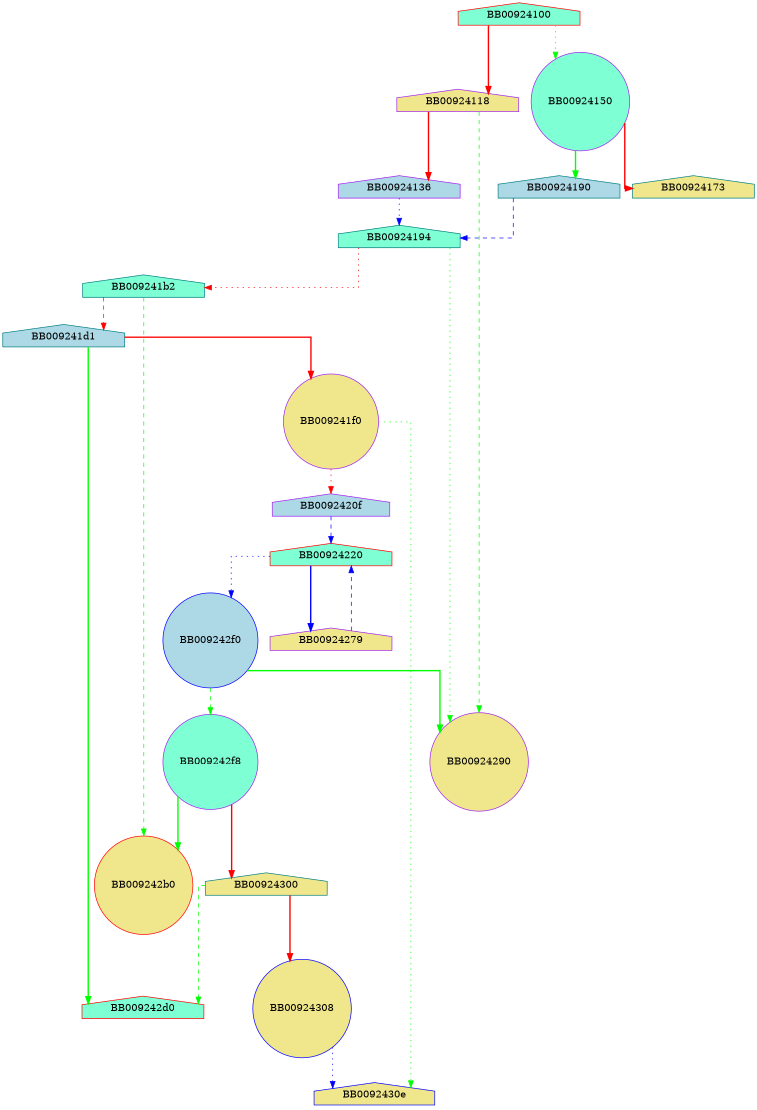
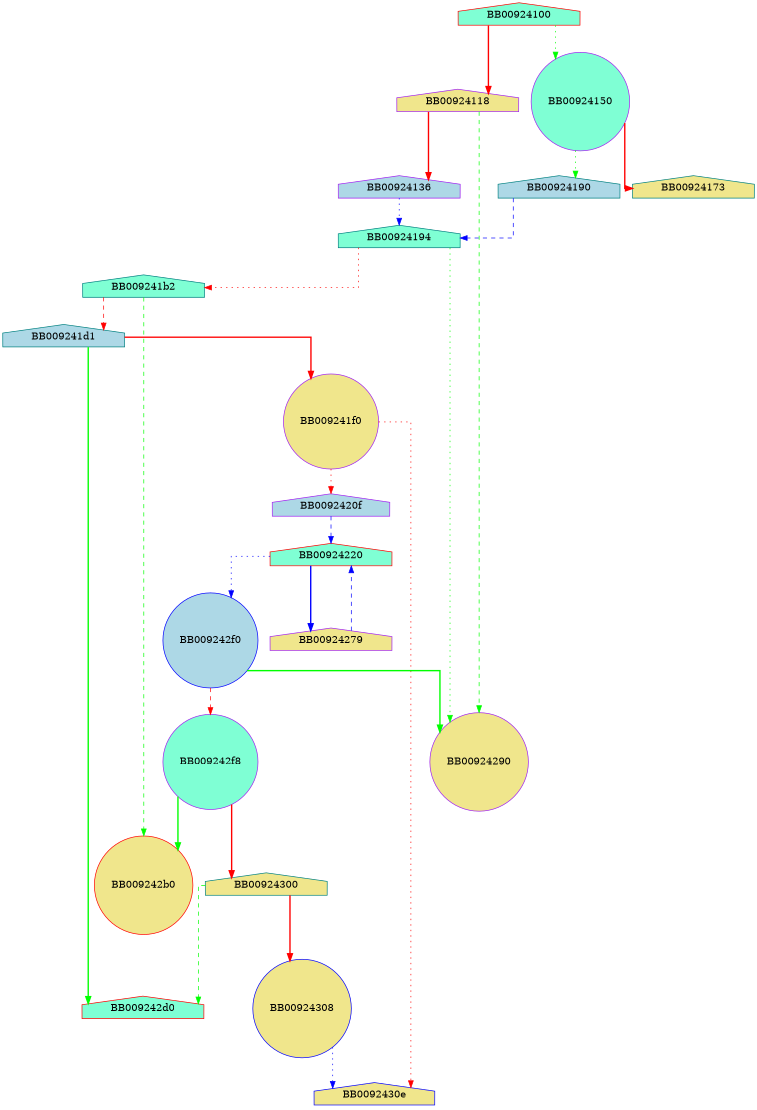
edge "BB00924150" -> "BB00924190": style bold -> dotted
edge "BB009242f0" -> "BB009242f8": color green -> red
edge "BB009241f0" -> "BB0092430e": color green -> red
